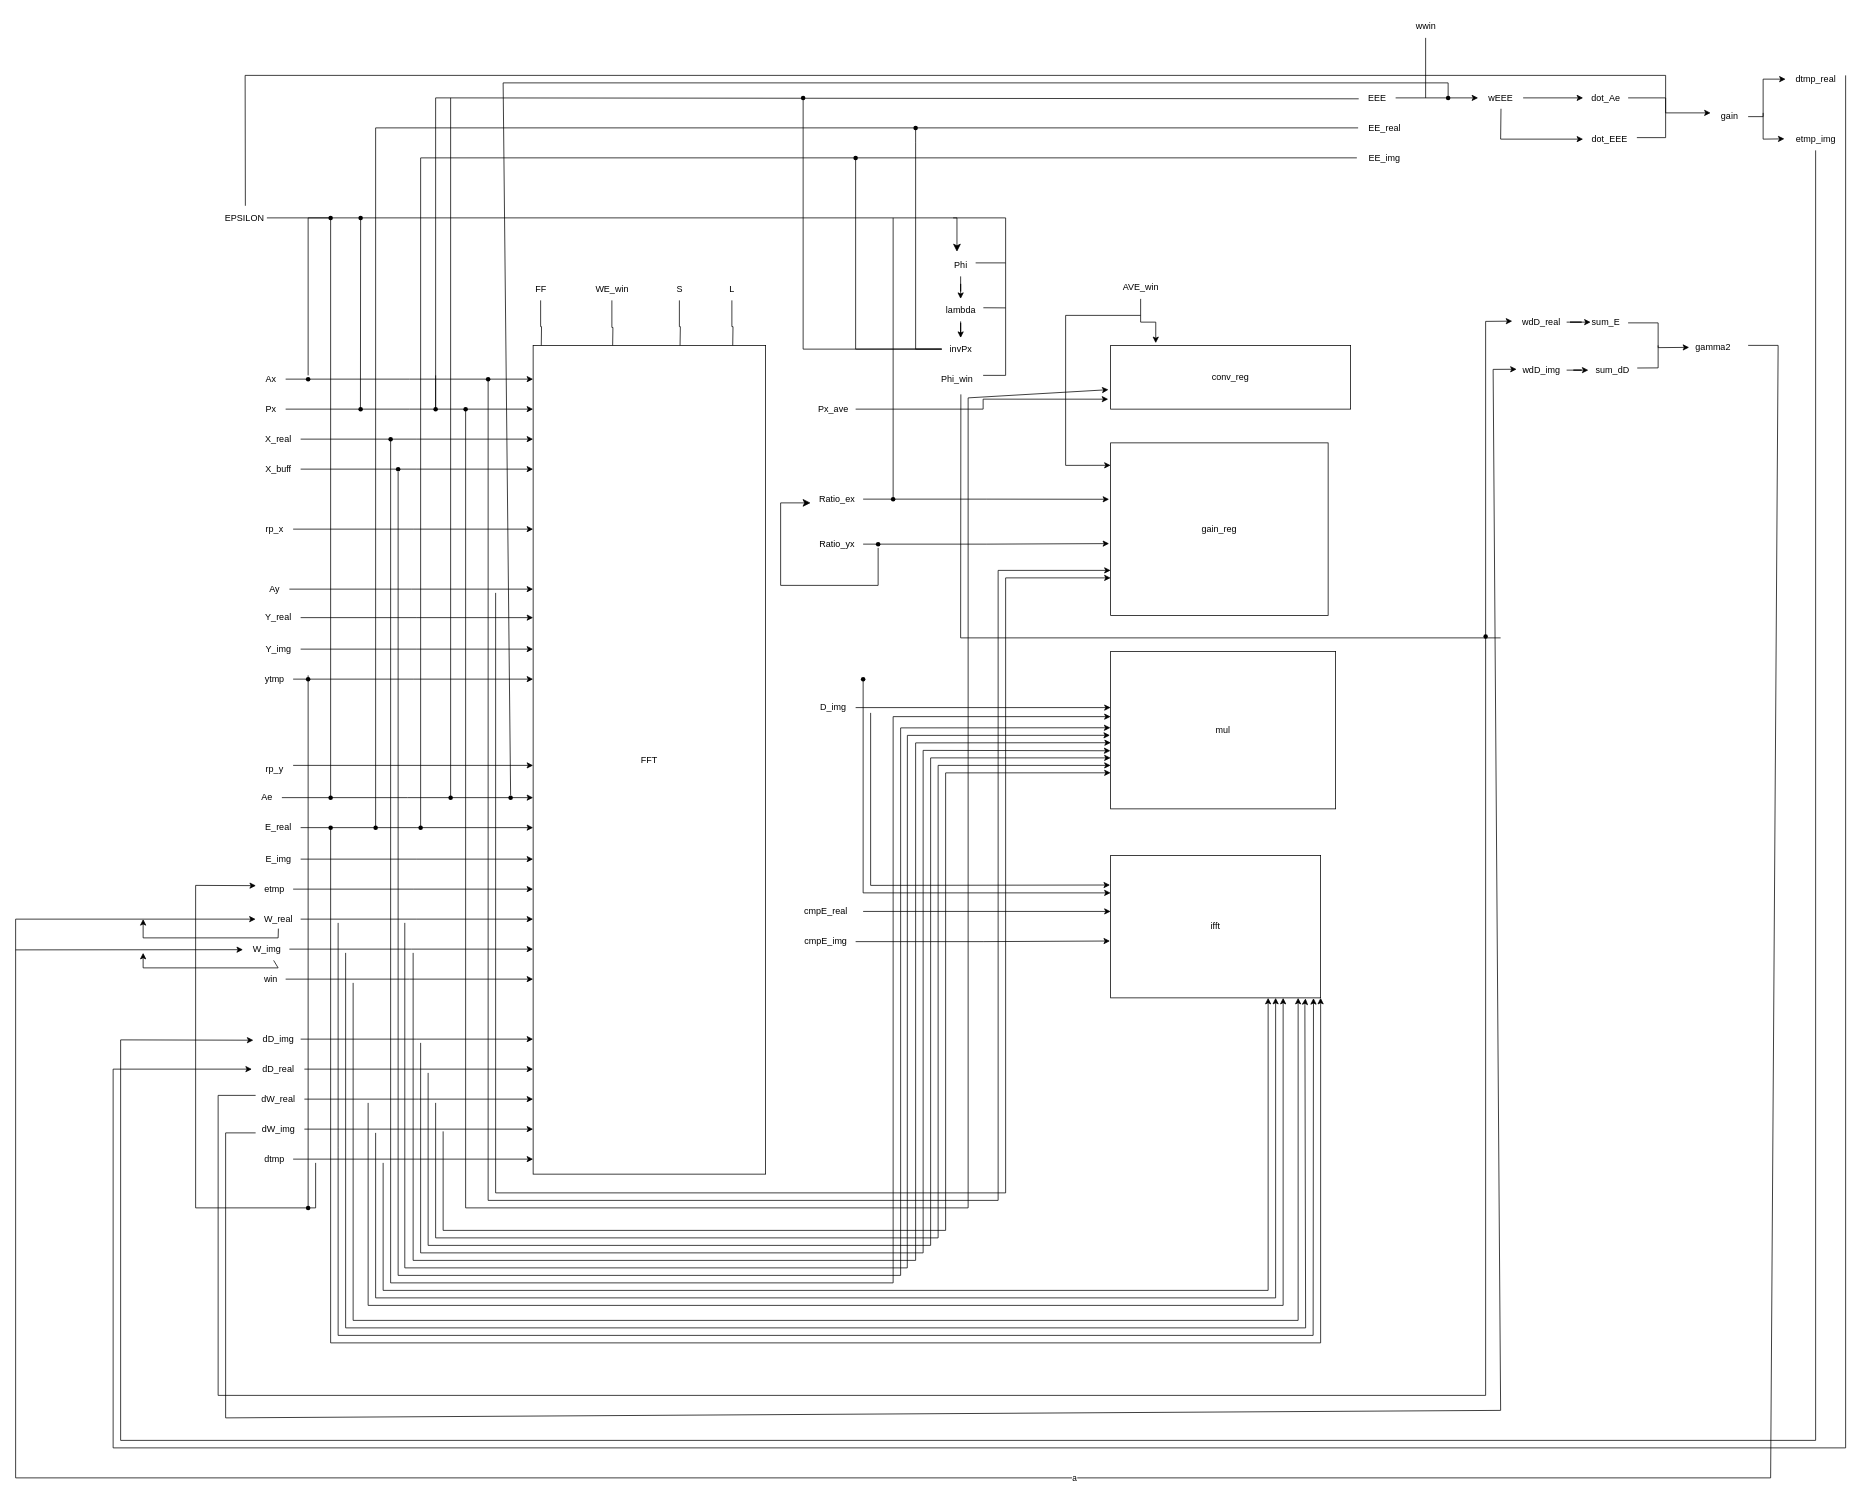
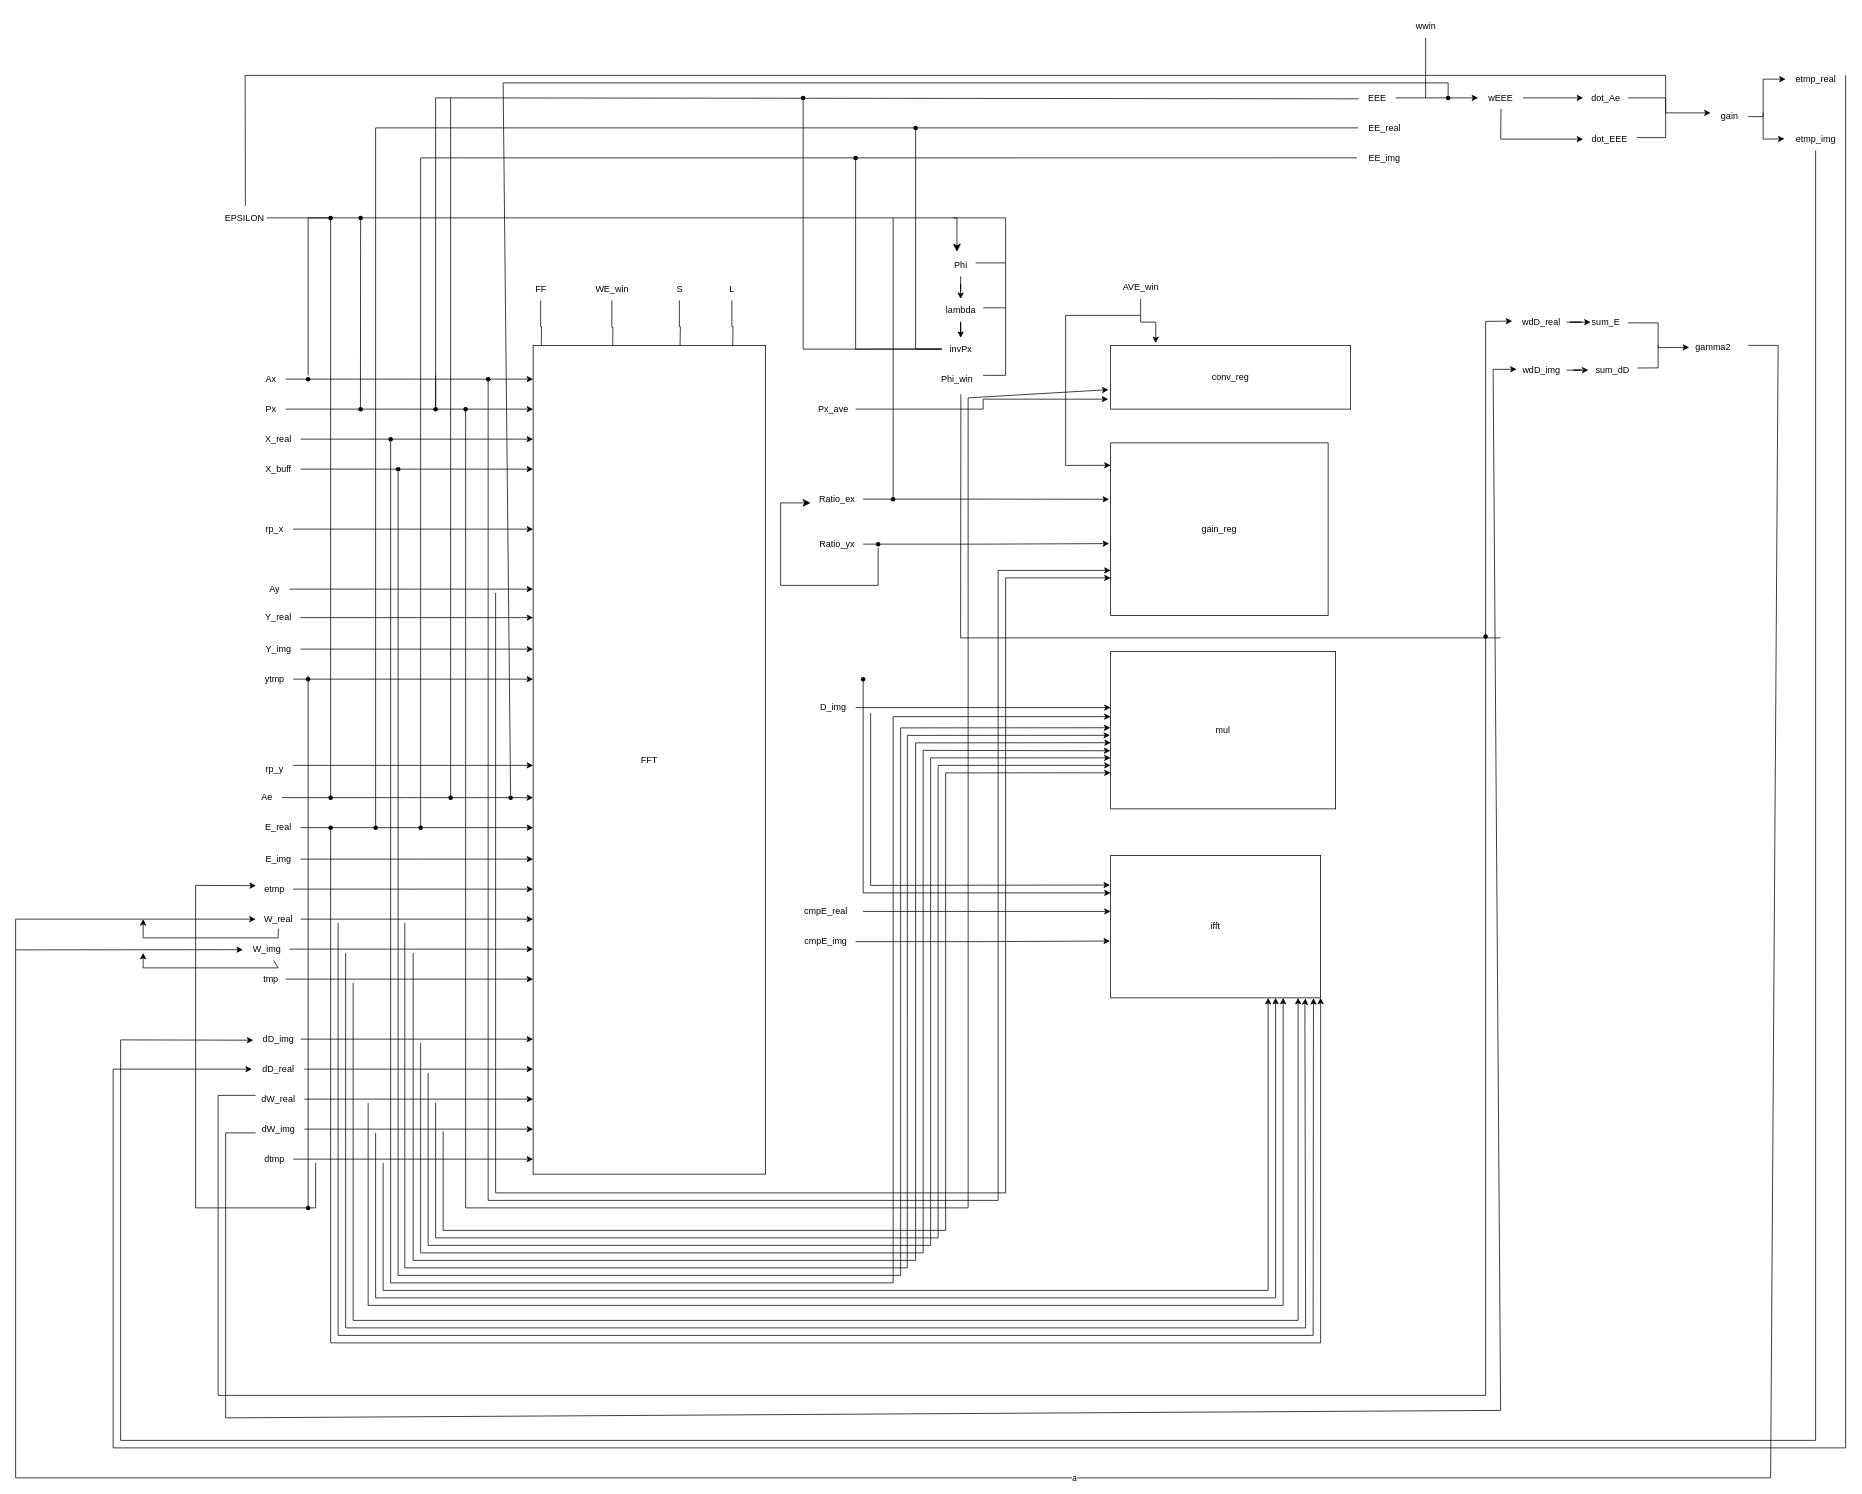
node "dtmp_real": label "dtmp_real" -> "etmp_real"
node "win": label "win" -> "tmp"
